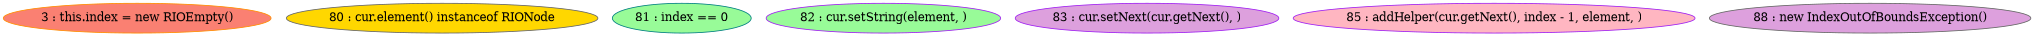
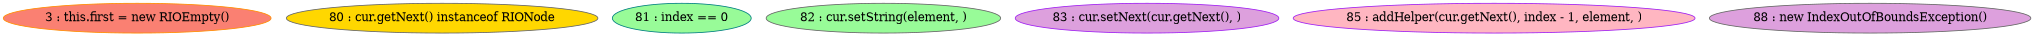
node "3 : this.index = new RIOEmpty()": label "3 : this.index = new RIOEmpty()" -> "3 : this.first = new RIOEmpty()"
node "80 : cur.element() instanceof RIONode": label "80 : cur.element() instanceof RIONode" -> "80 : cur.getNext() instanceof RIONode"
node "82 : cur.setString(element, )": color purple -> gray40
